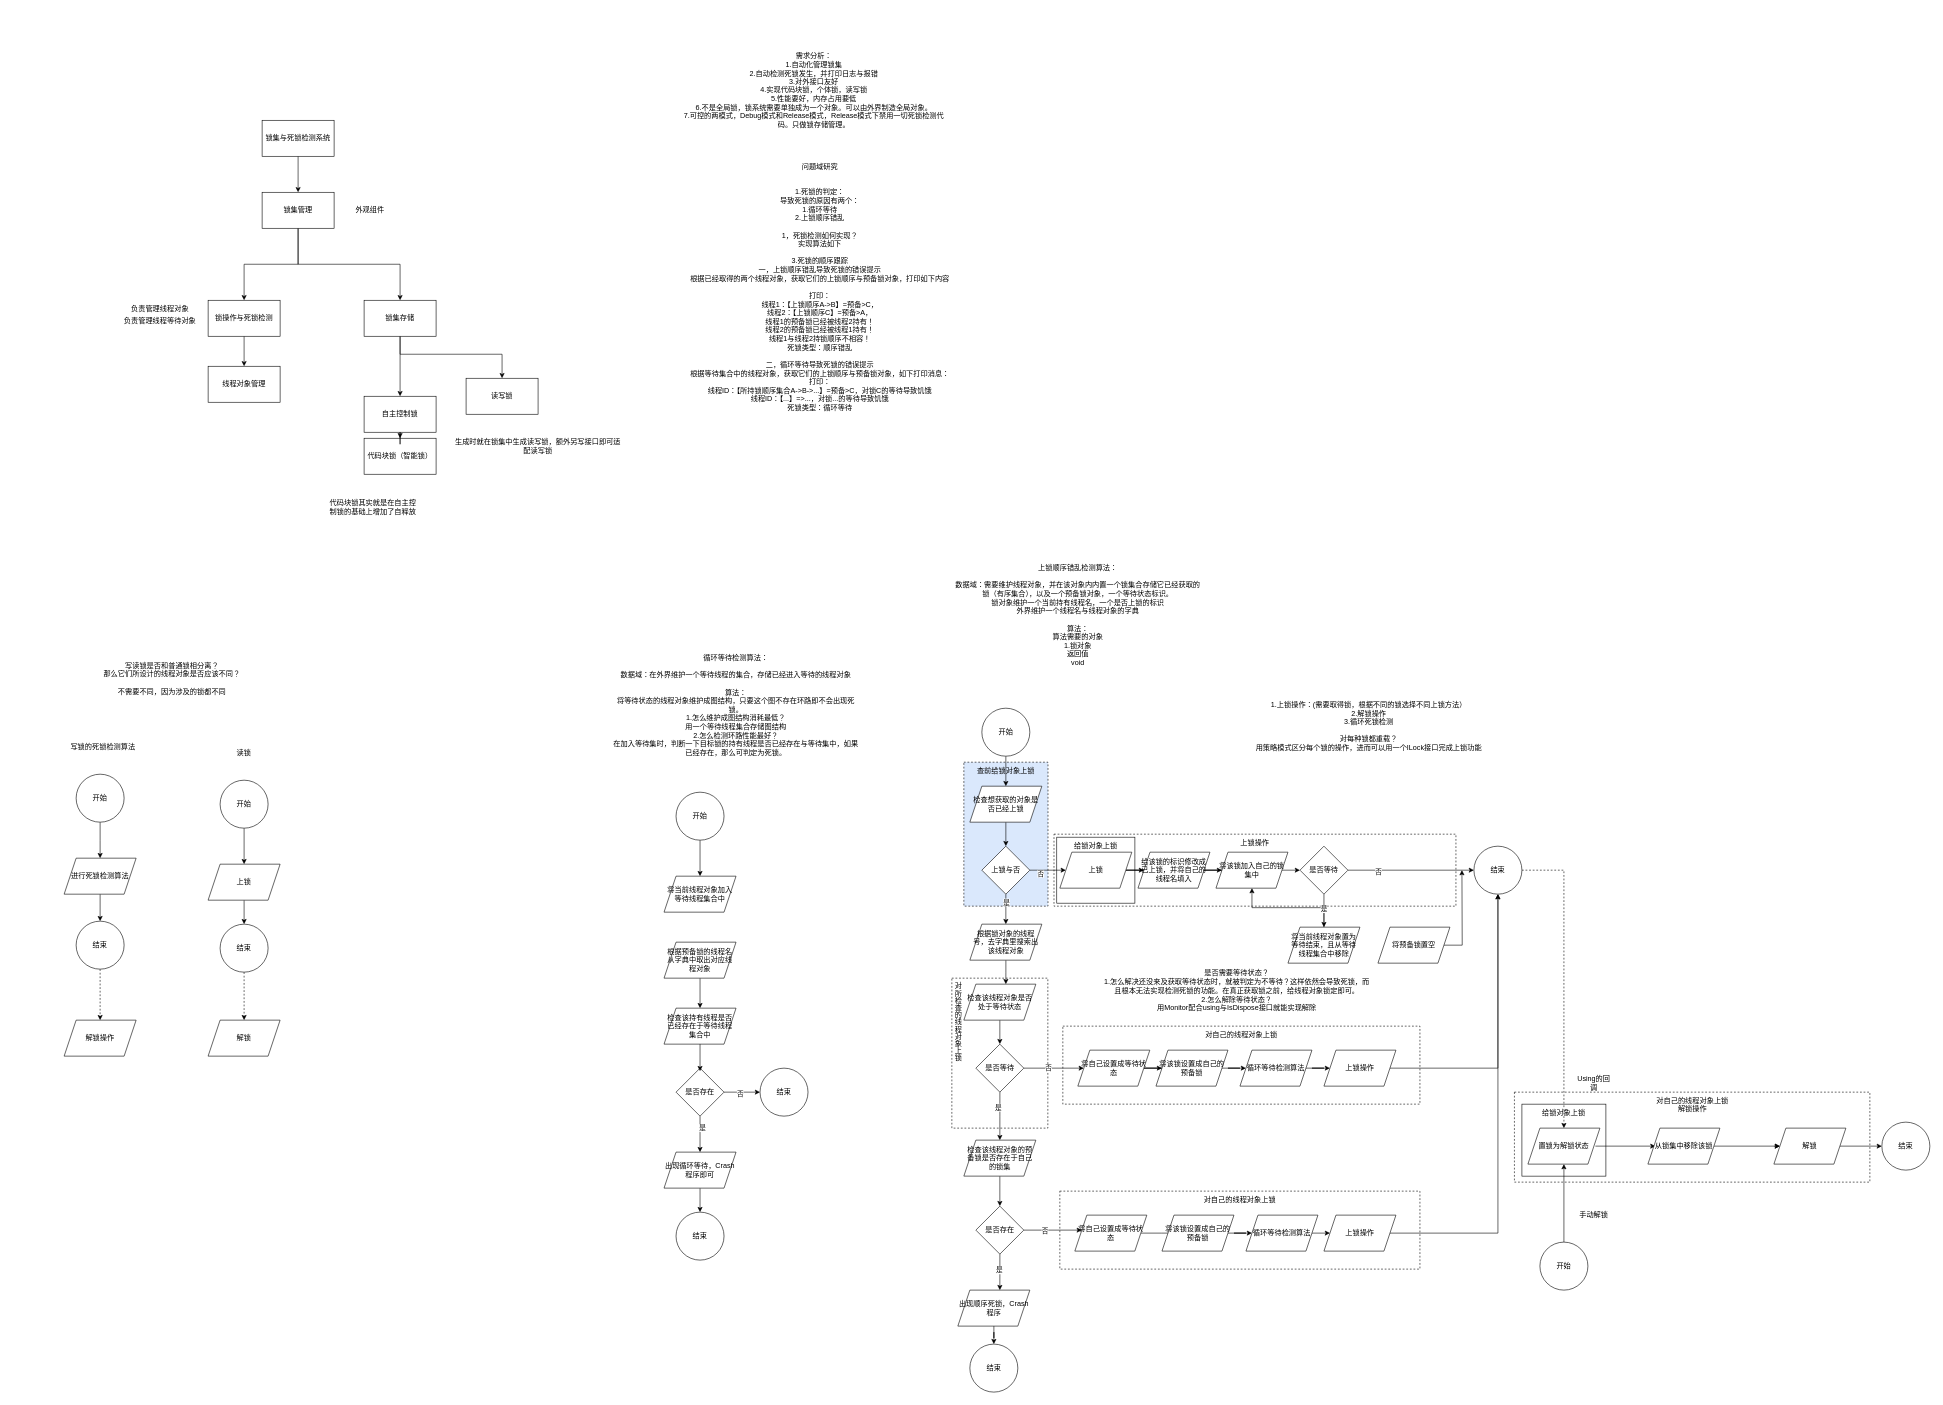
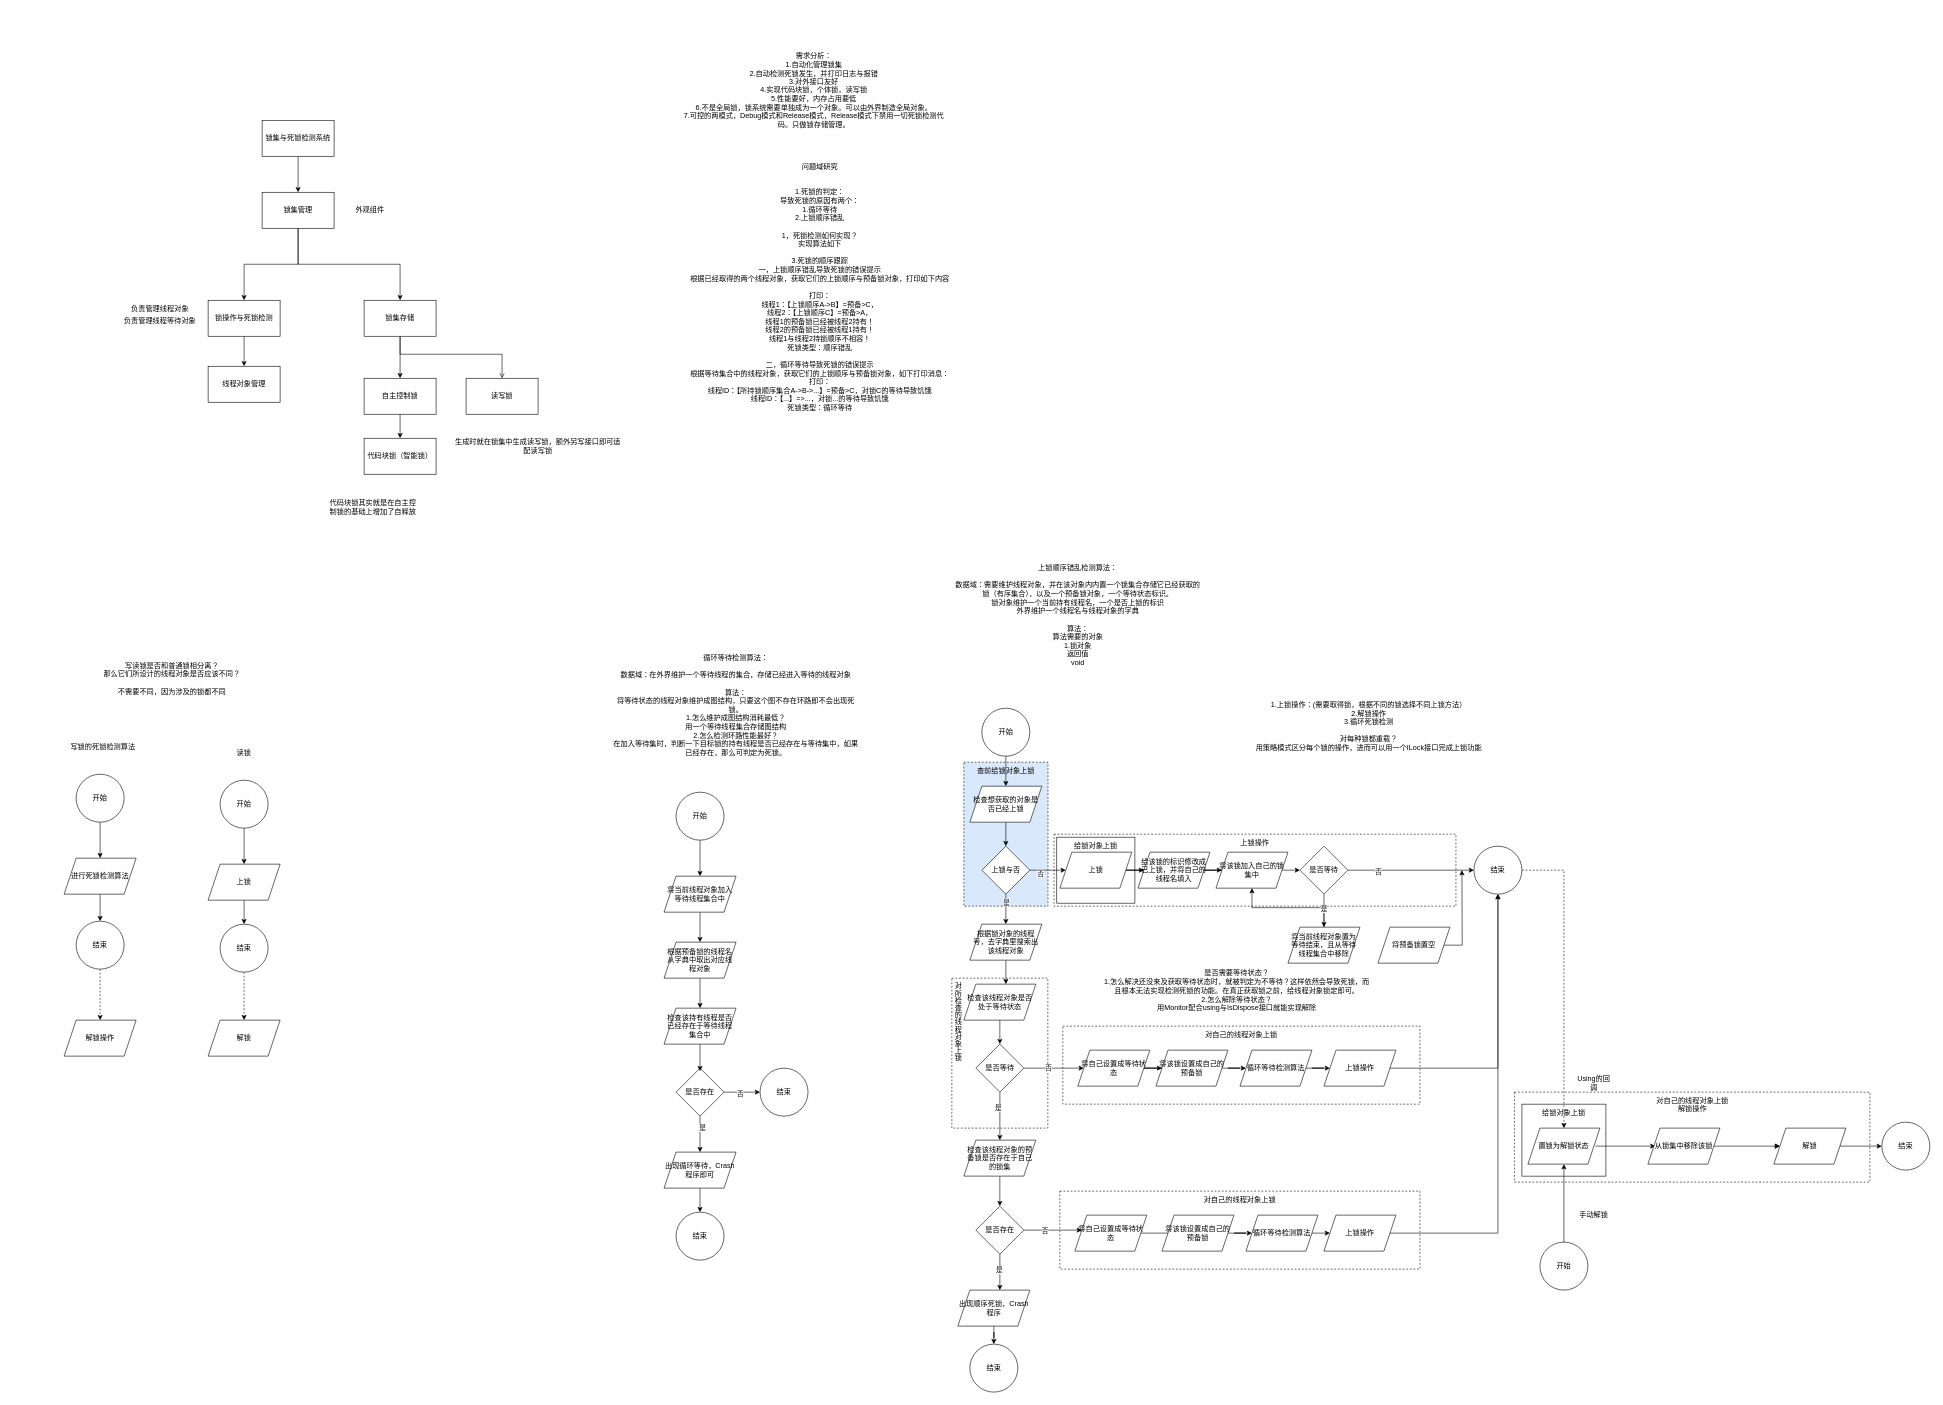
edge "锁集存储" -> "读写锁": arrowhead classic -> open
node "自主控制锁": moved (400, 414) -> (400, 396)
edge "将当前线程对象加入等待线程集合中" -> "根据预备锁的线程名从字典中取出对应线程对象": added
